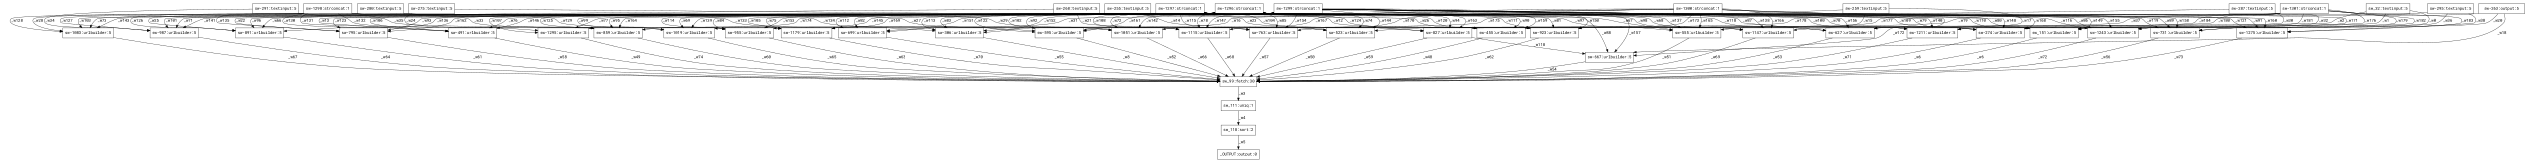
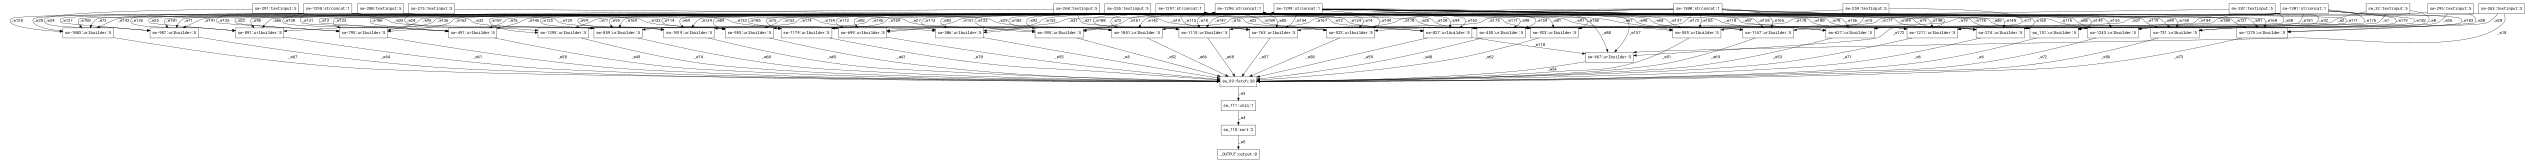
node "sw-263:output:5": label "sw-263:output:5" -> "sw-263:textinput:5"
edge "sw-1298:strconcat:1" -> "sw-859:urlbuilder:5": now "sw-1298:strconcat:1" -> "sw-699:urlbuilder:5"
